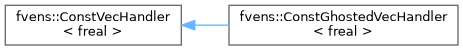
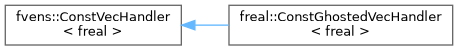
node "fvens::ConstGhostedVecHandler < freal >": label "fvens::ConstGhostedVecHandler < freal >" -> "freal::ConstGhostedVecHandler < freal >"
